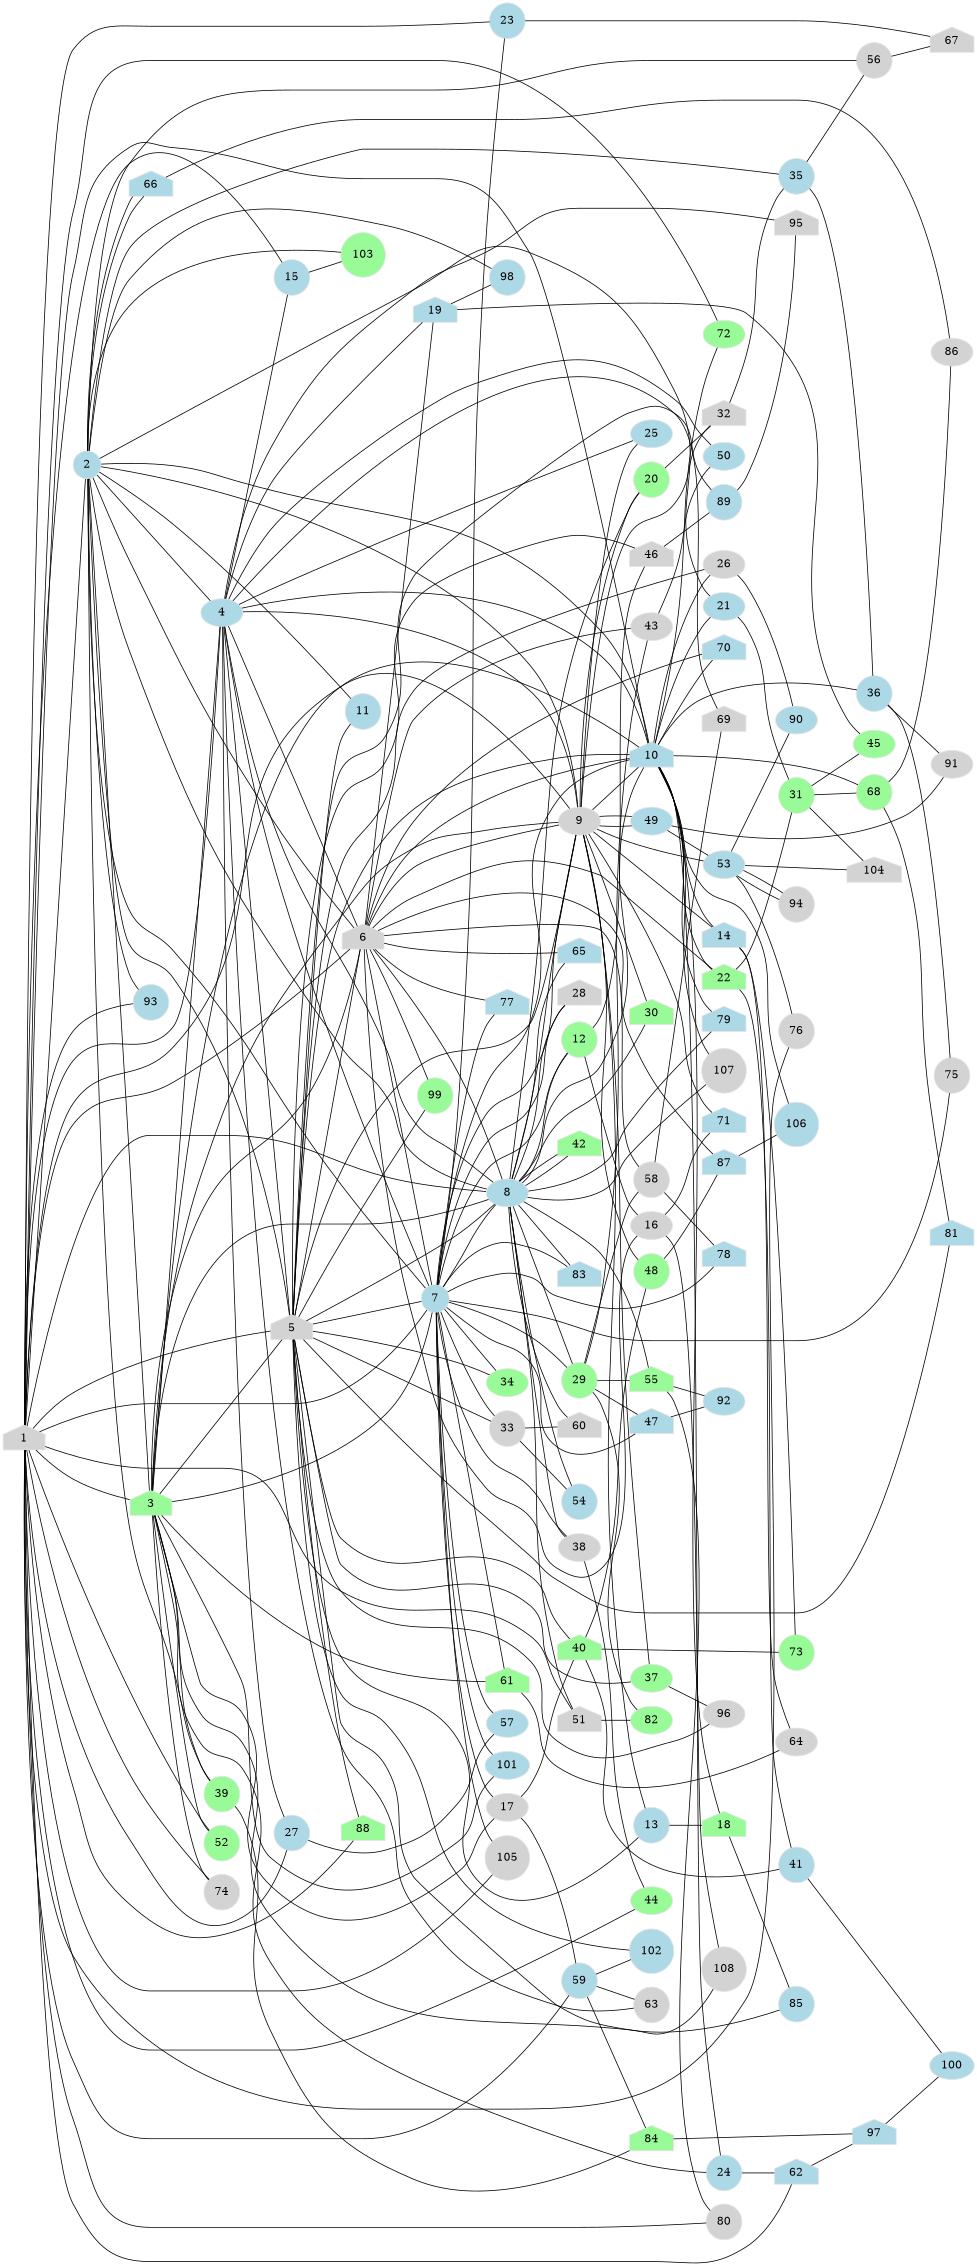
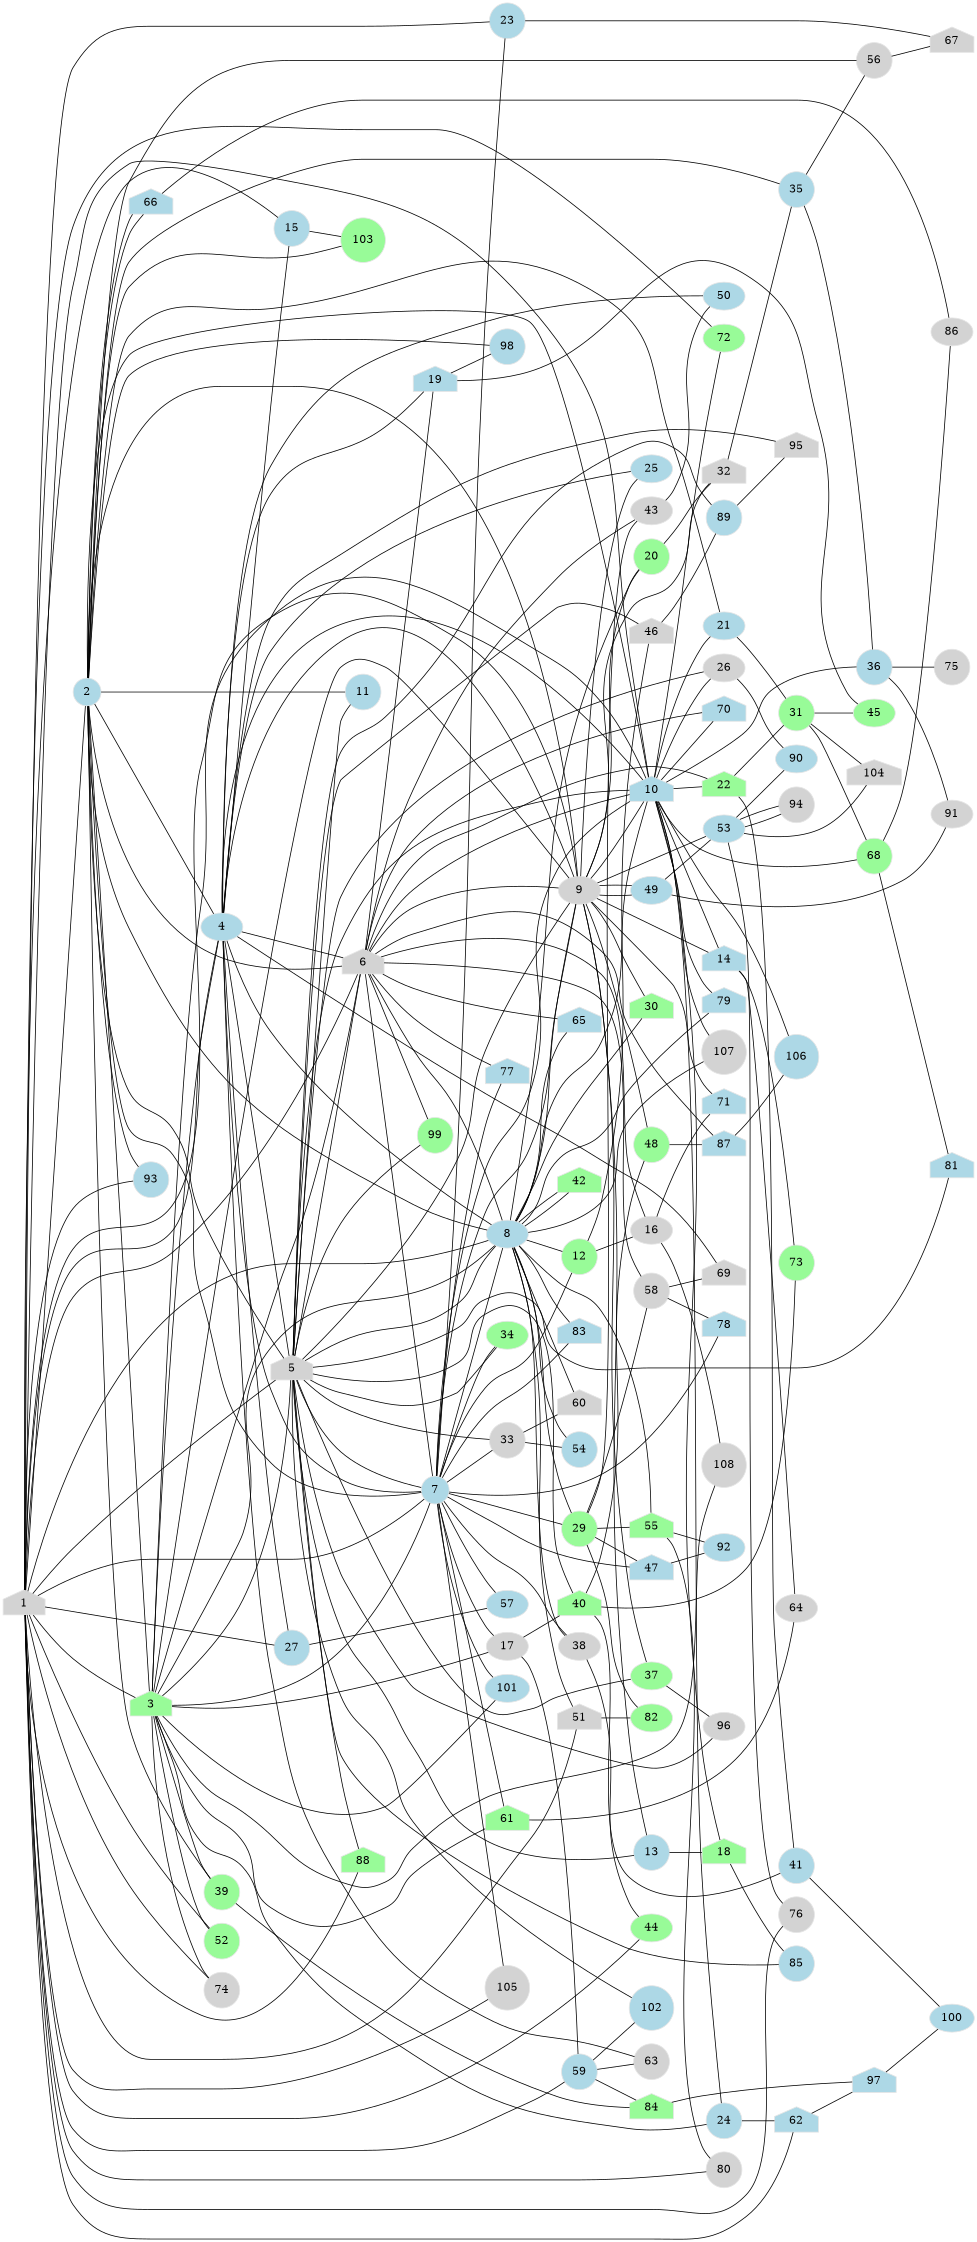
node "28": removed
edge "75" -- "7": removed
